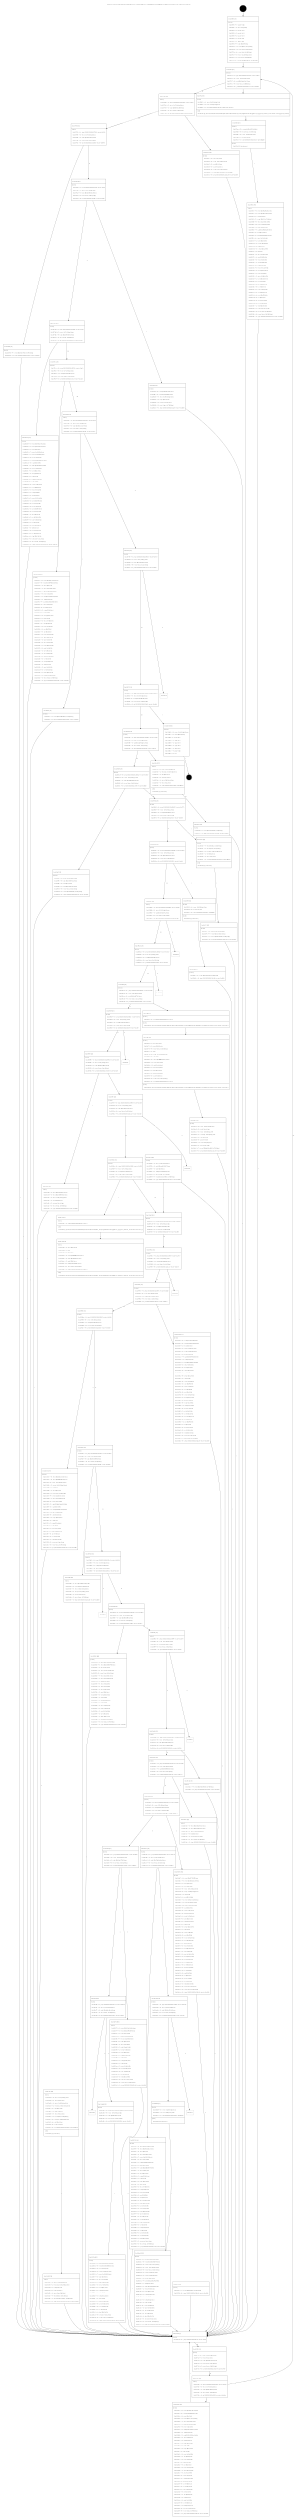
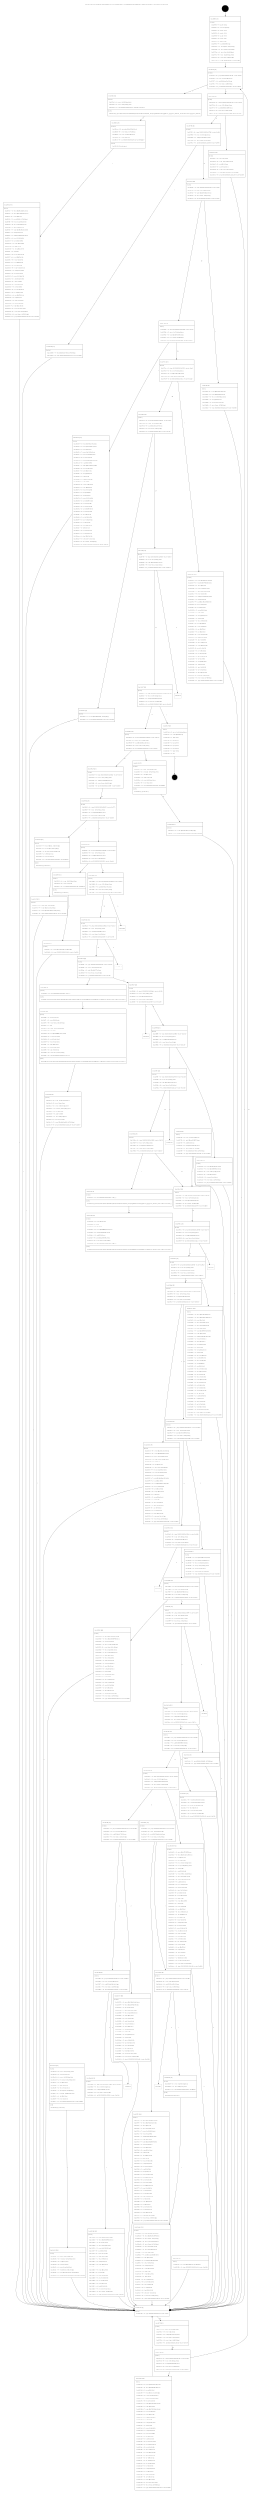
node "0x401ef3 [31]": removed
